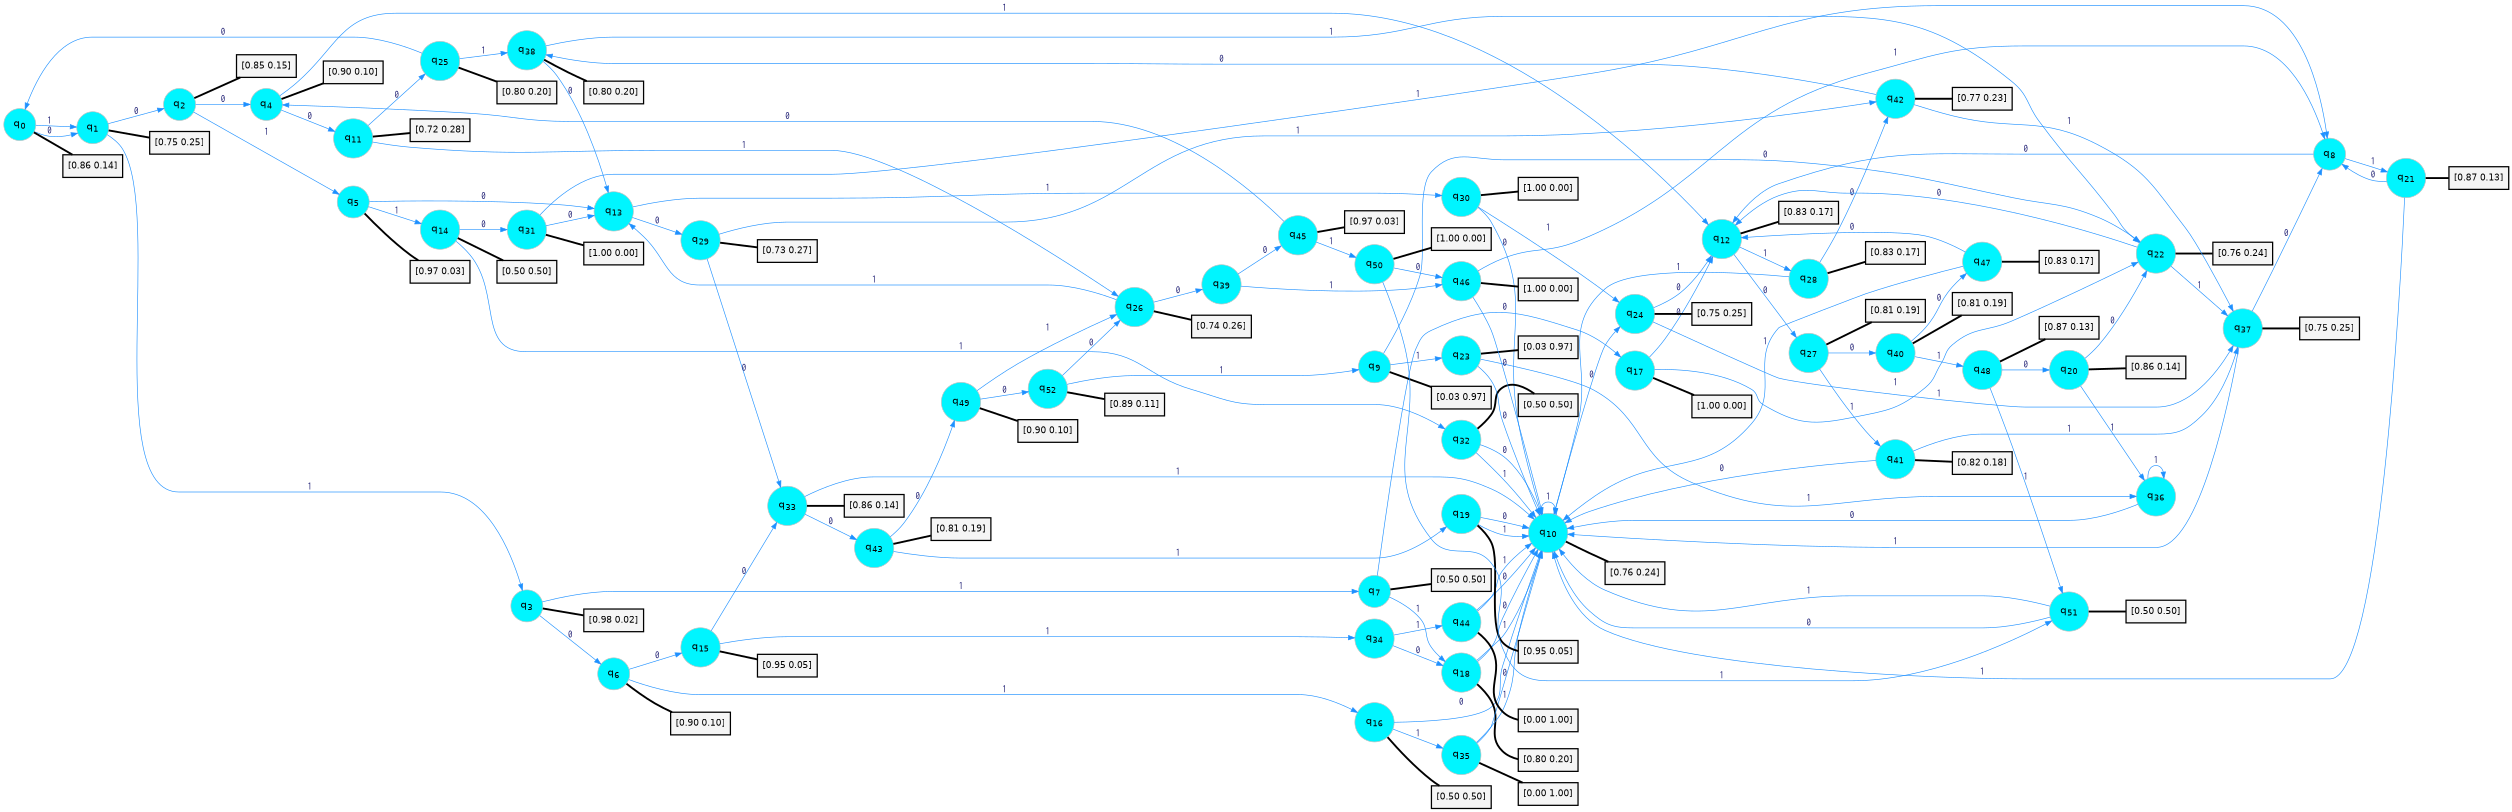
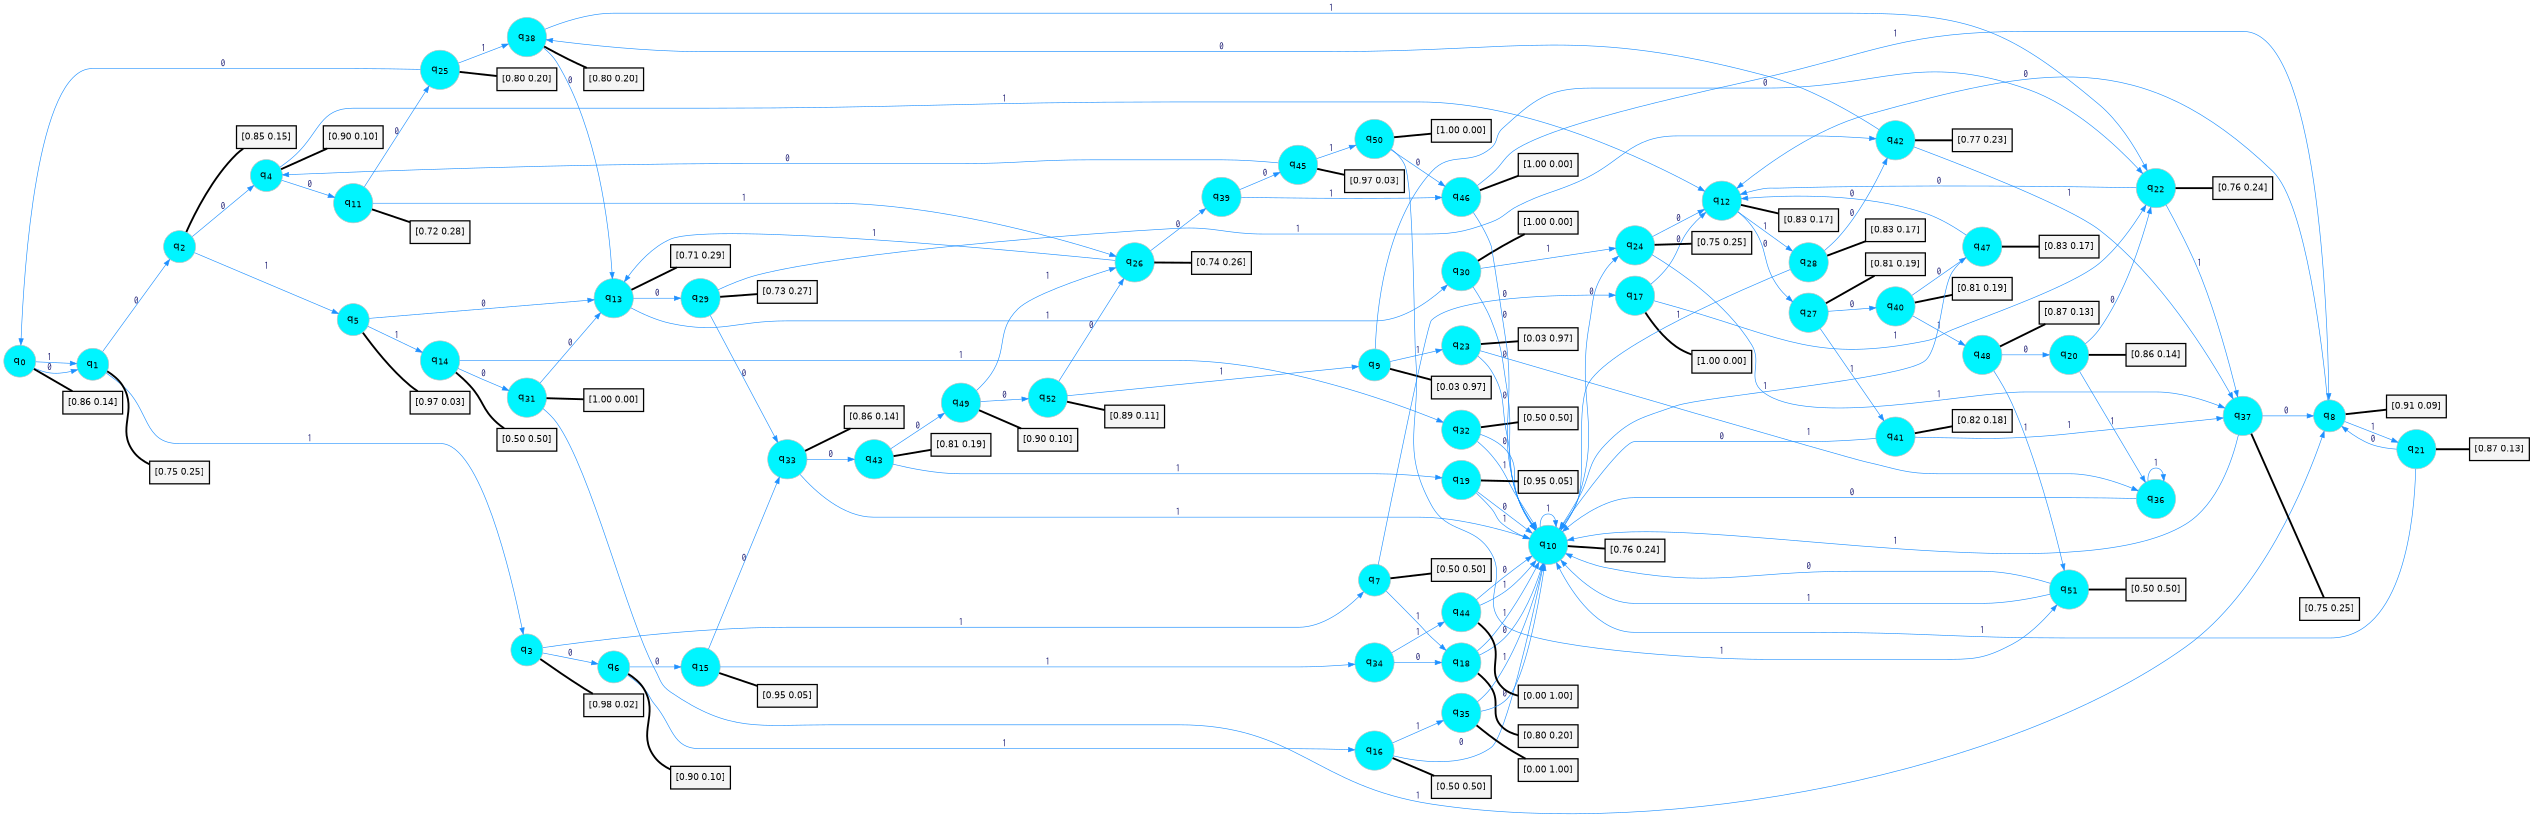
node "[0.71 0.29]": added
node "[0.91 0.09]": added
